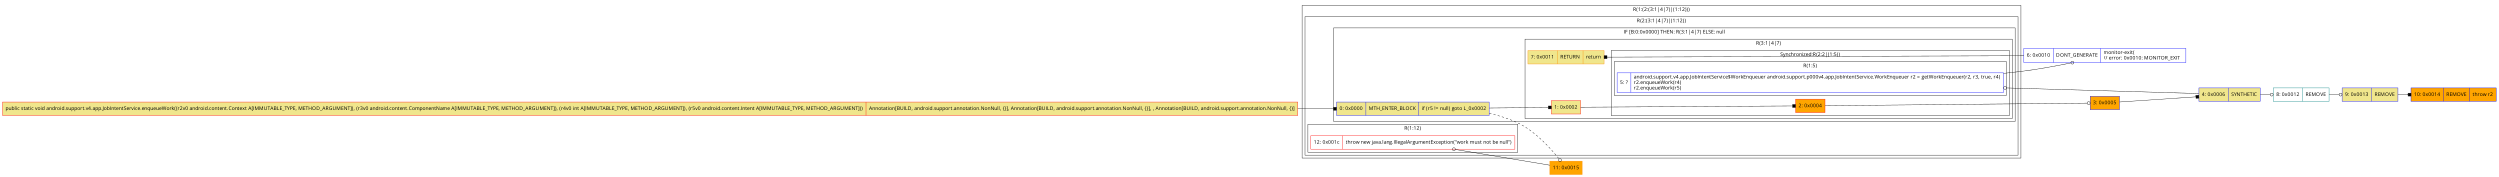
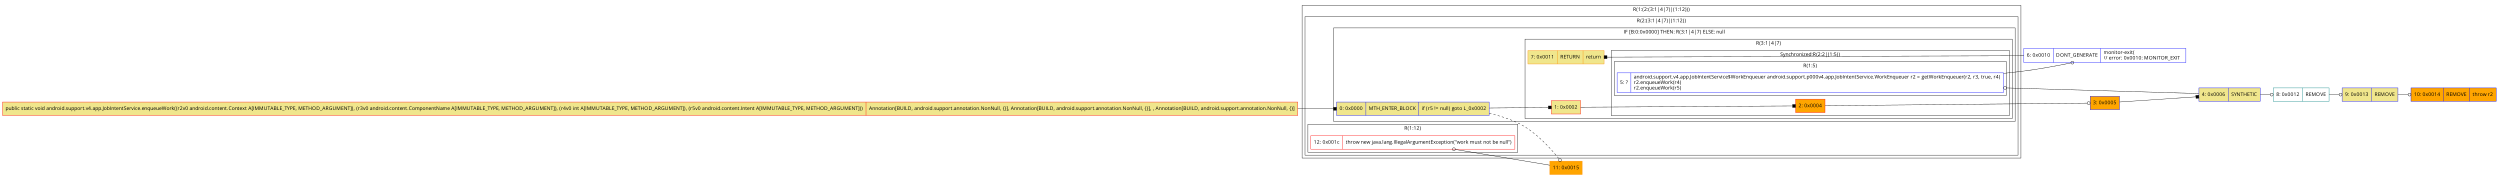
edge "9: 0x0013" -> "10: 0x0014": arrowhead box -> odot
